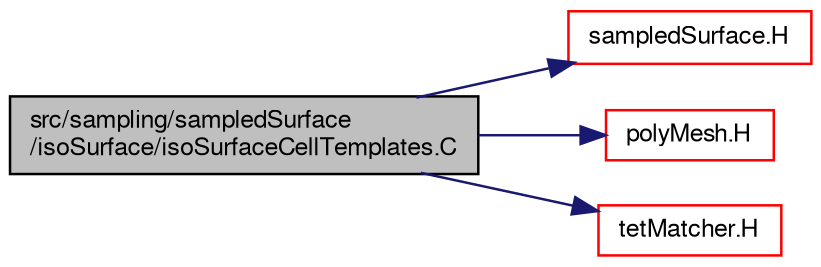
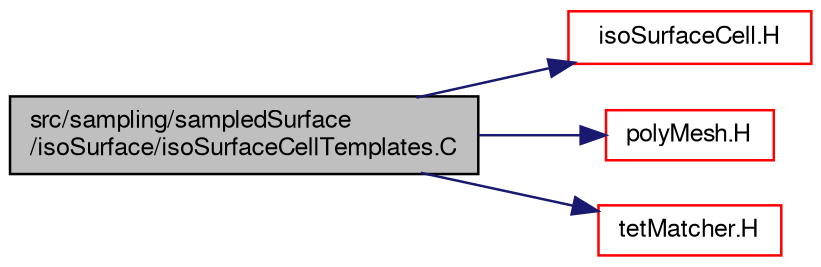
node "sampledSurface.H": label "sampledSurface.H" -> "isoSurfaceCell.H"
